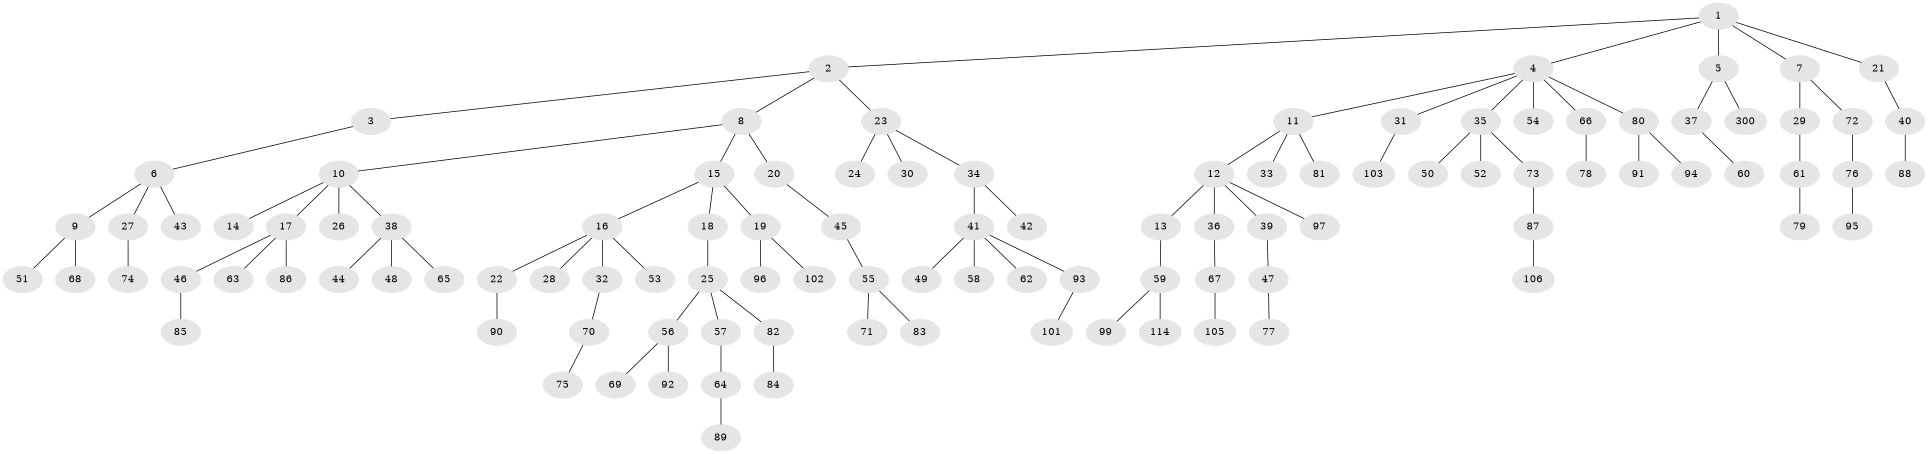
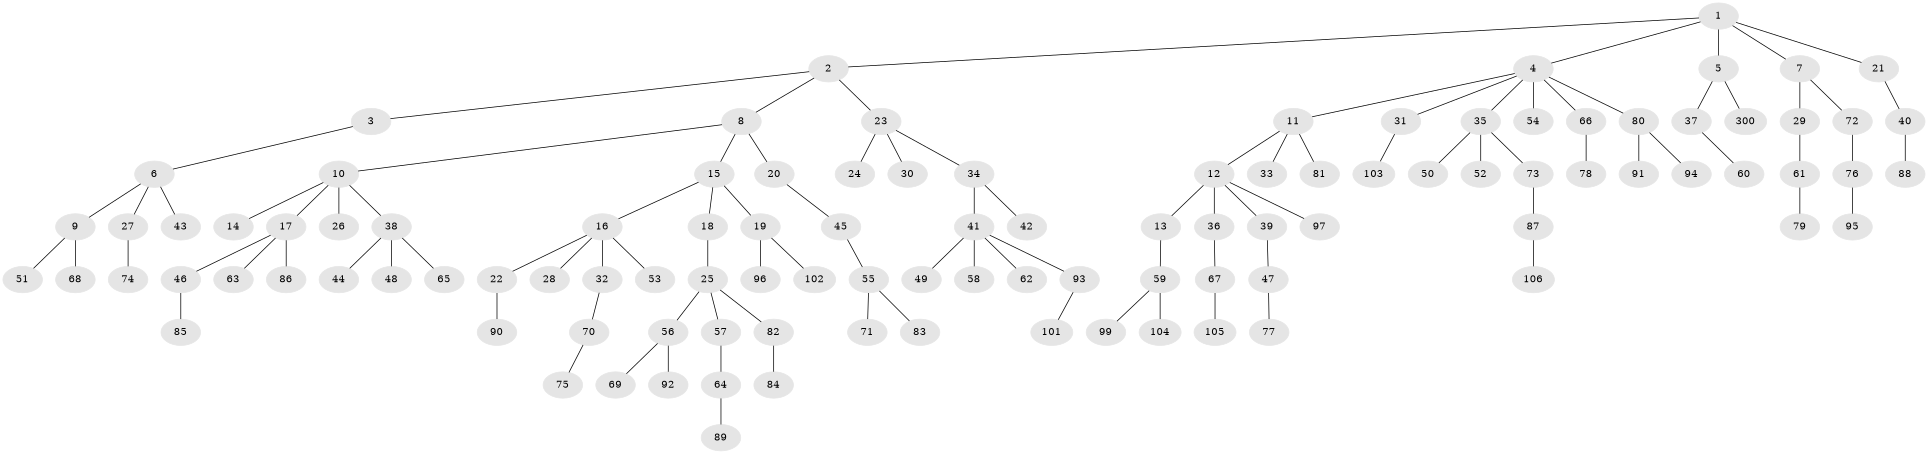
node "114": label "114" -> "104"
